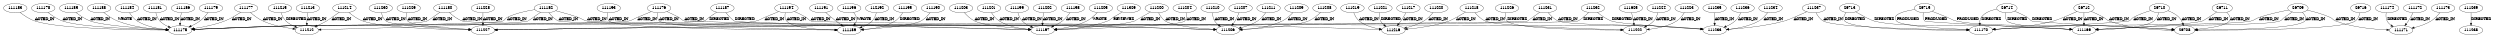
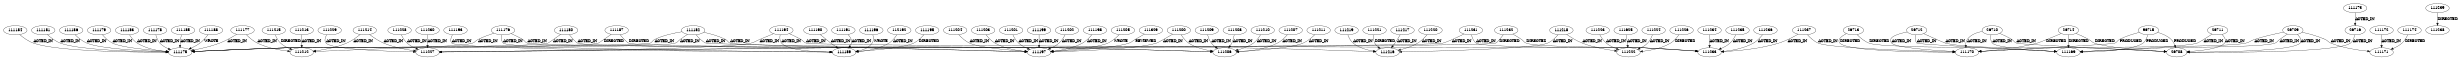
node "26715": label "26715" -> "96715"
edge "111173" -> "111171": now "111173" -> "26716"
